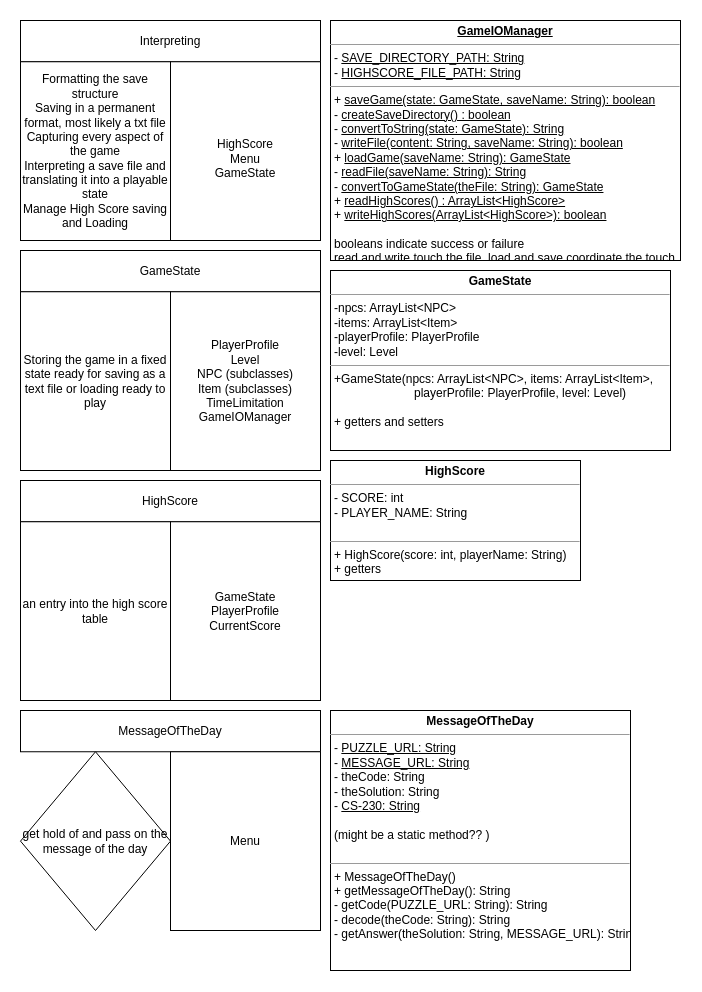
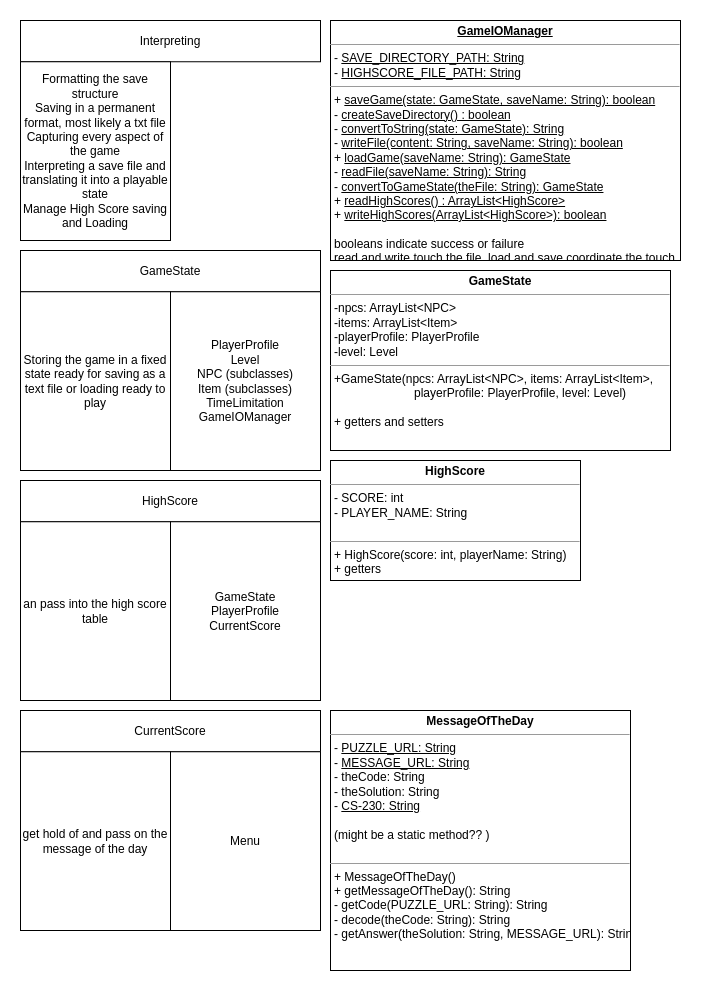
node "HighScore Menu GameState": removed
node "an entry into the high score table": label "an entry into the high score table" -> "an pass into the high score table"
node "MessageOfTheDay": label "MessageOfTheDay" -> "CurrentScore"
node "get hold of and pass on the message of the day": shape diamond -> rectangle
